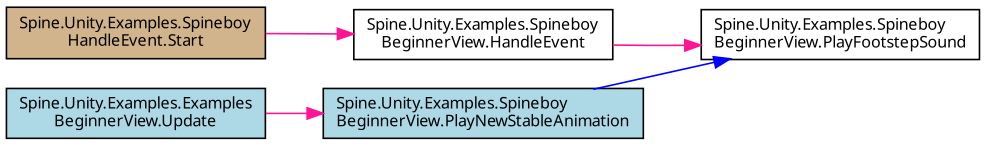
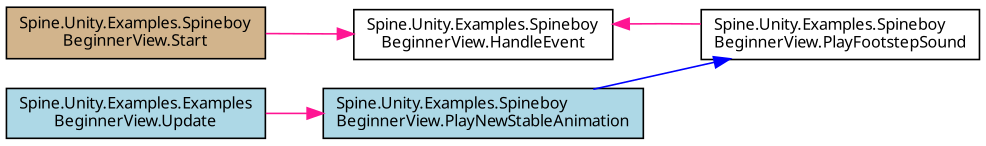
node "Spine.Unity.Examples.Spineboy HandleEvent.Start": label "Spine.Unity.Examples.Spineboy HandleEvent.Start" -> "Spine.Unity.Examples.Spineboy BeginnerView.Start"
edge "Spine.Unity.Examples.Spineboy BeginnerView.HandleEvent" -> "Spine.Unity.Examples.Spineboy BeginnerView.PlayFootstepSound": reversed
